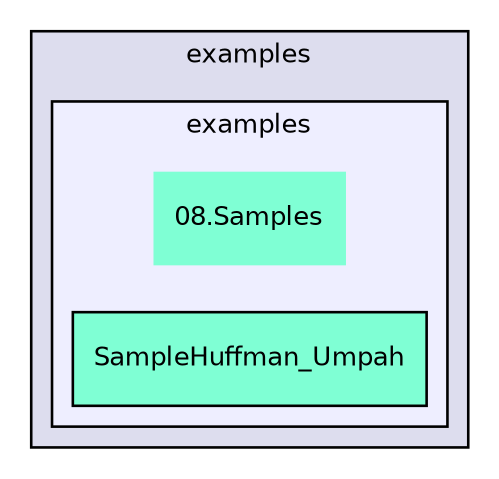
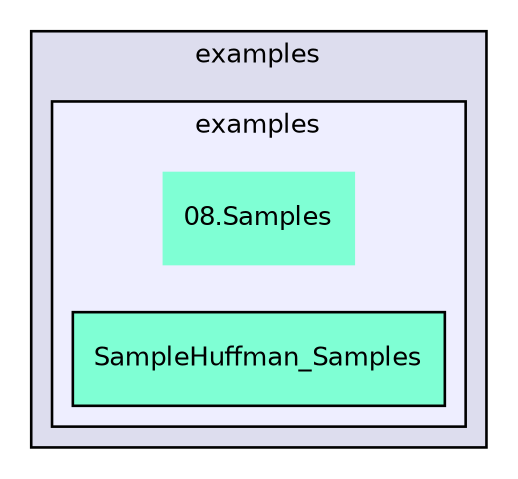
node "SampleHuffman_Umpah": label "SampleHuffman_Umpah" -> "SampleHuffman_Samples"
